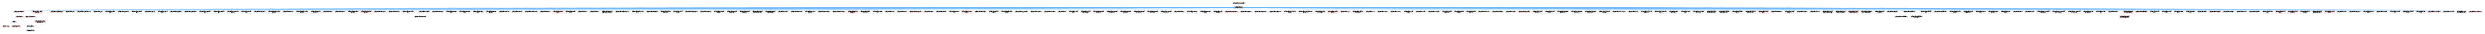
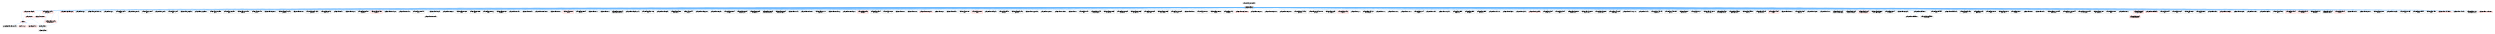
node "LandscapeEditResourcesSubsystem.h": added
